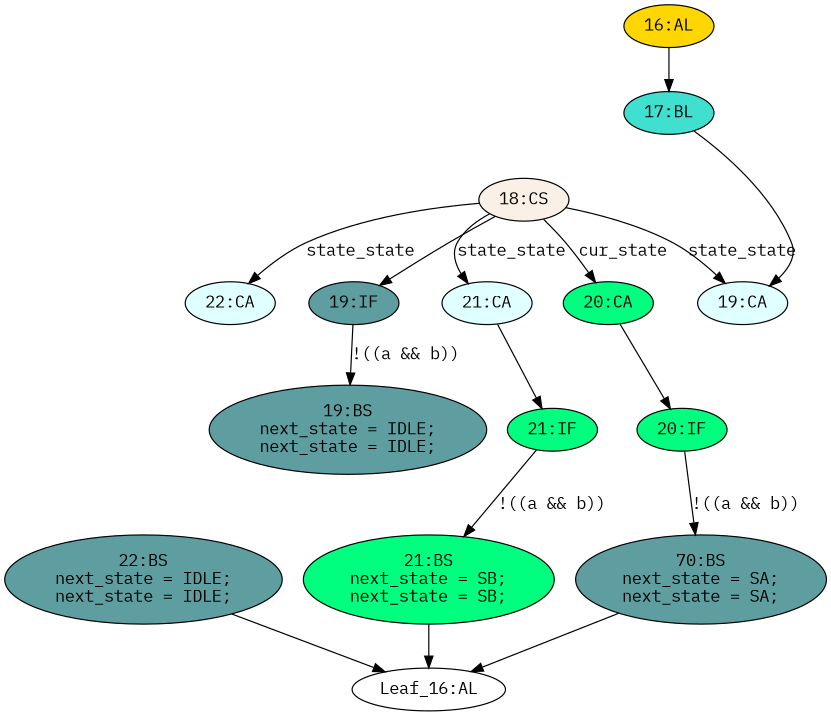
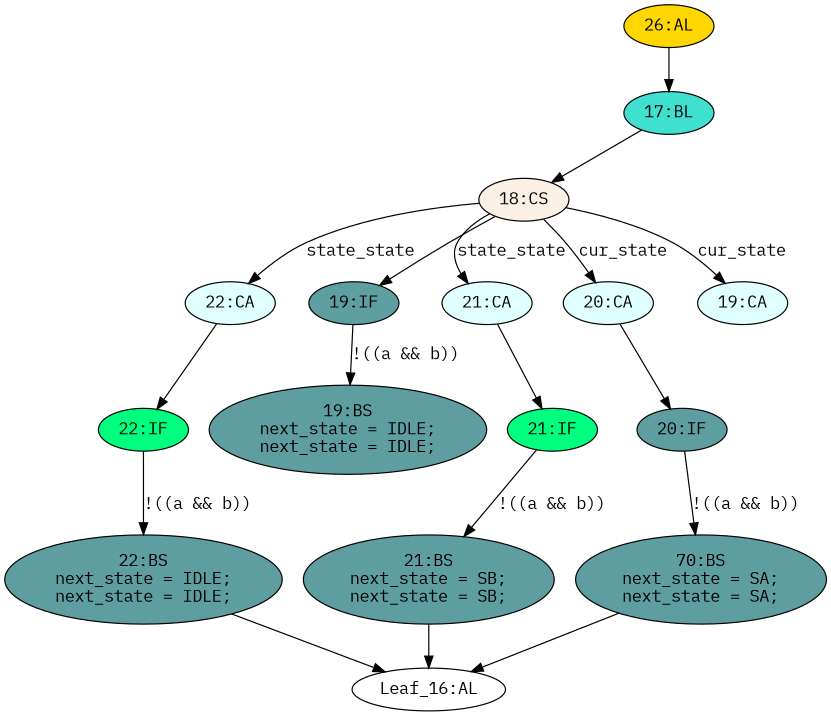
node "16:AL": label "16:AL" -> "26:AL"
edge "17:BL" -> "19:CA": now "17:BL" -> "18:CS"
edge "18:CS" -> "19:CA": label "state_state" -> "cur_state"
node "20:CA": fillcolor springgreen -> lightcyan
node "22:IF": added
node "20:IF": fillcolor springgreen -> cadetblue
node "21:BS next_state = SB; next_state = SB;": fillcolor springgreen -> cadetblue
